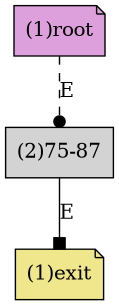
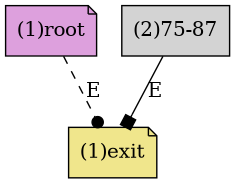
edge "(1)root" -> "(2)75-87": now "(1)root" -> "(1)exit"
